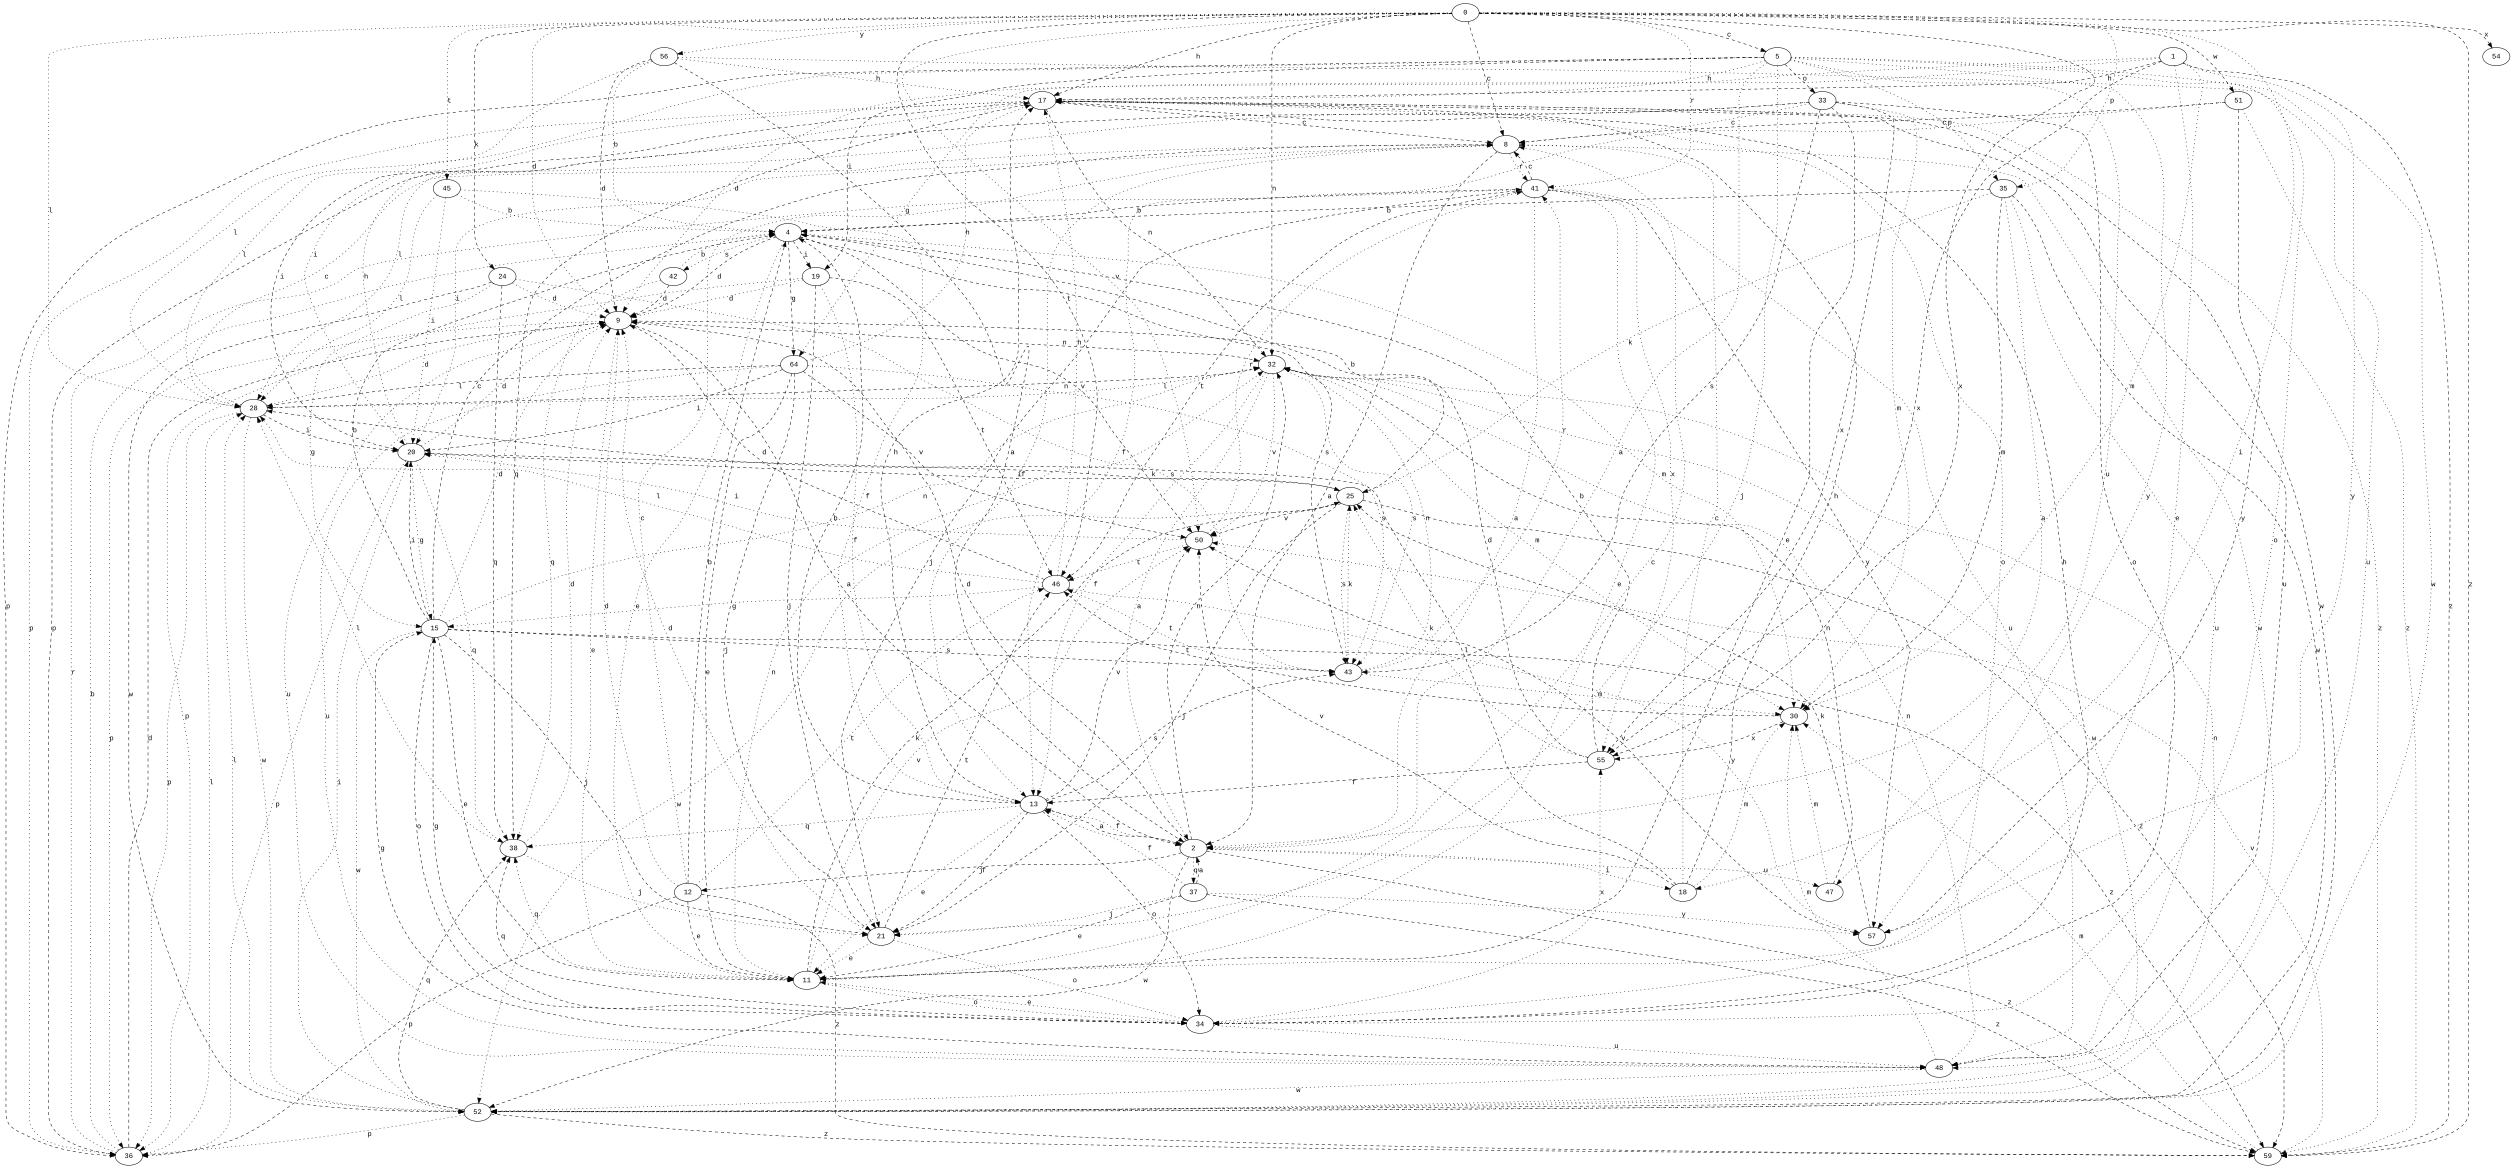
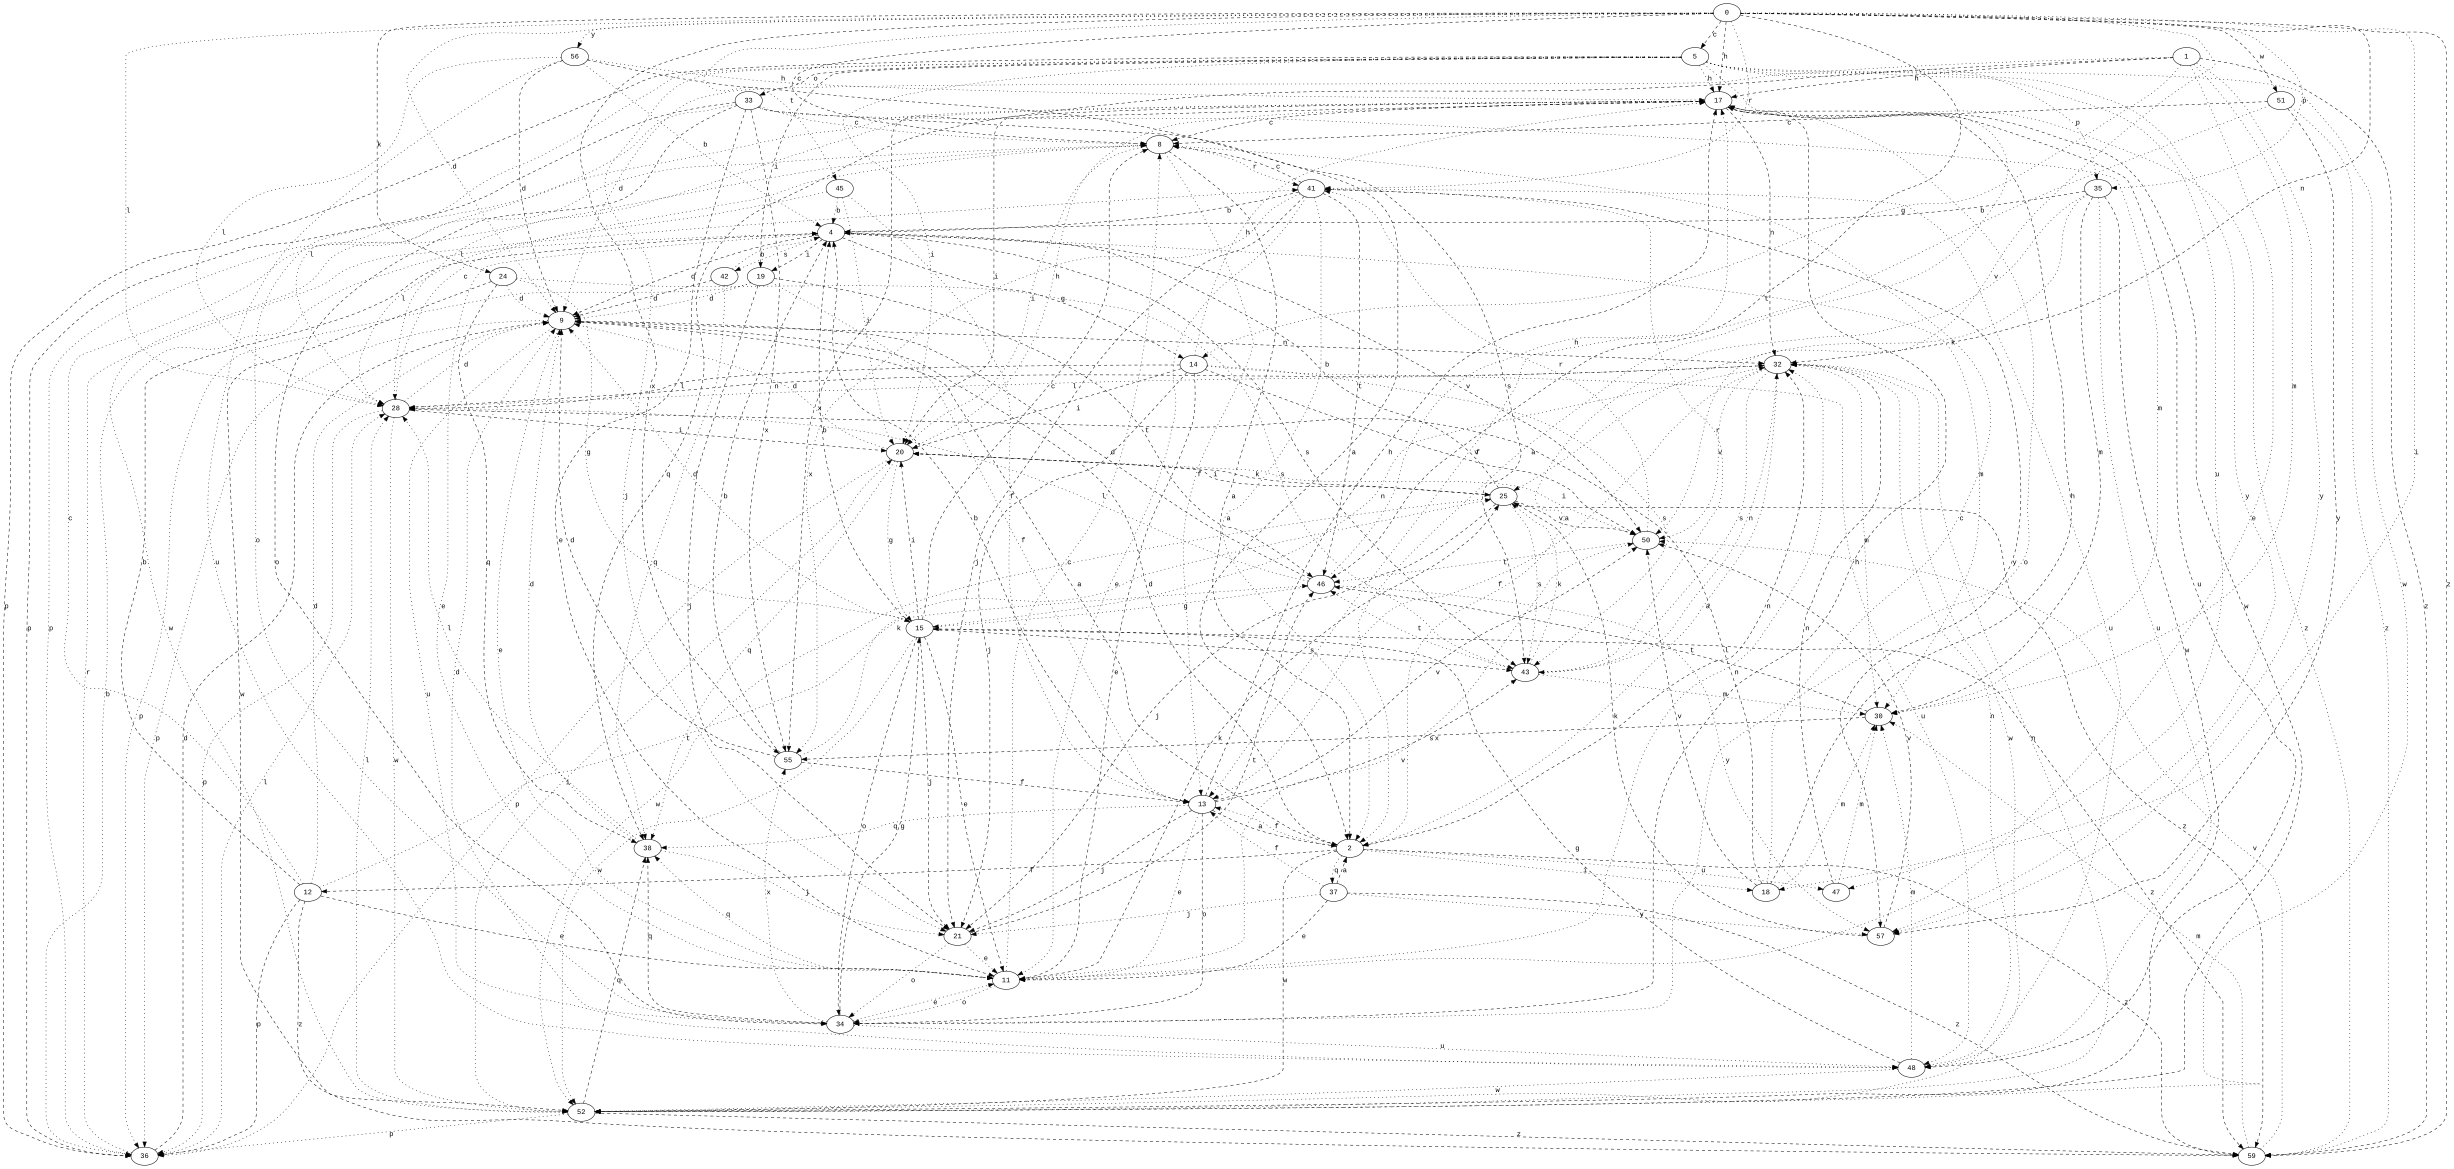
node "54": removed
node "64": label "64" -> "14"
edge "21" -> "9": now "34" -> "9"
